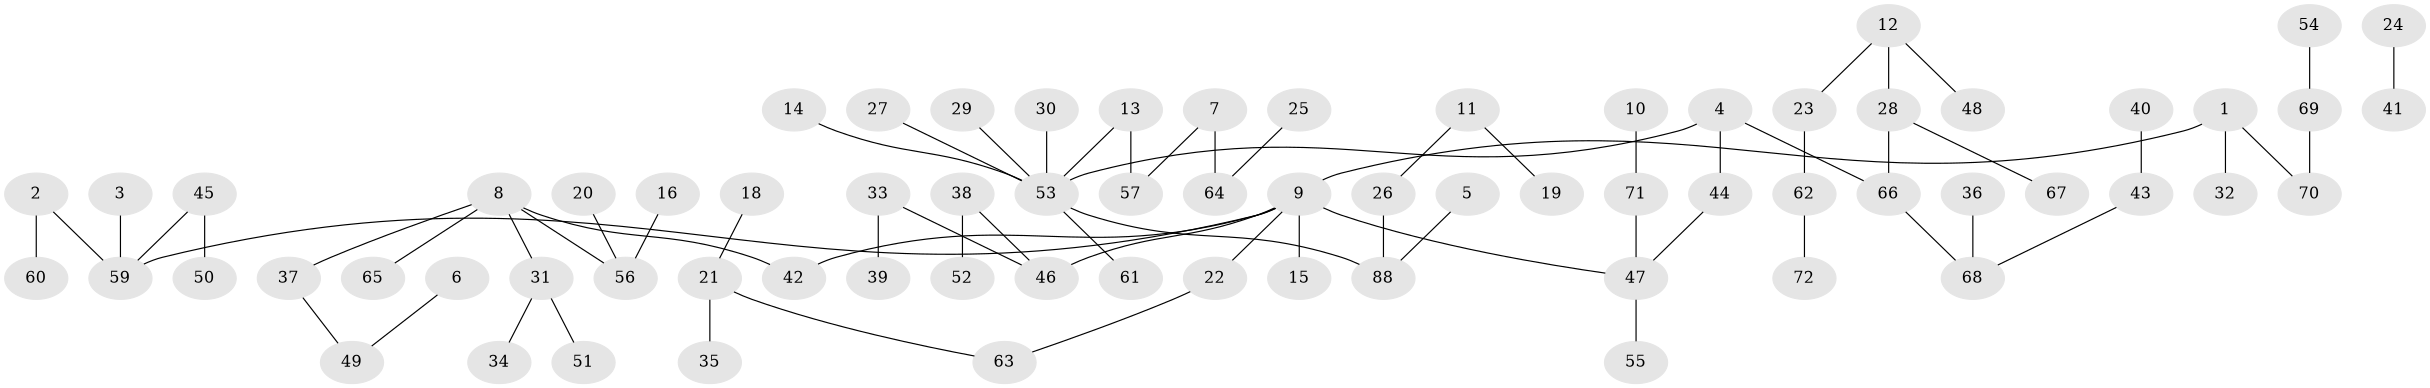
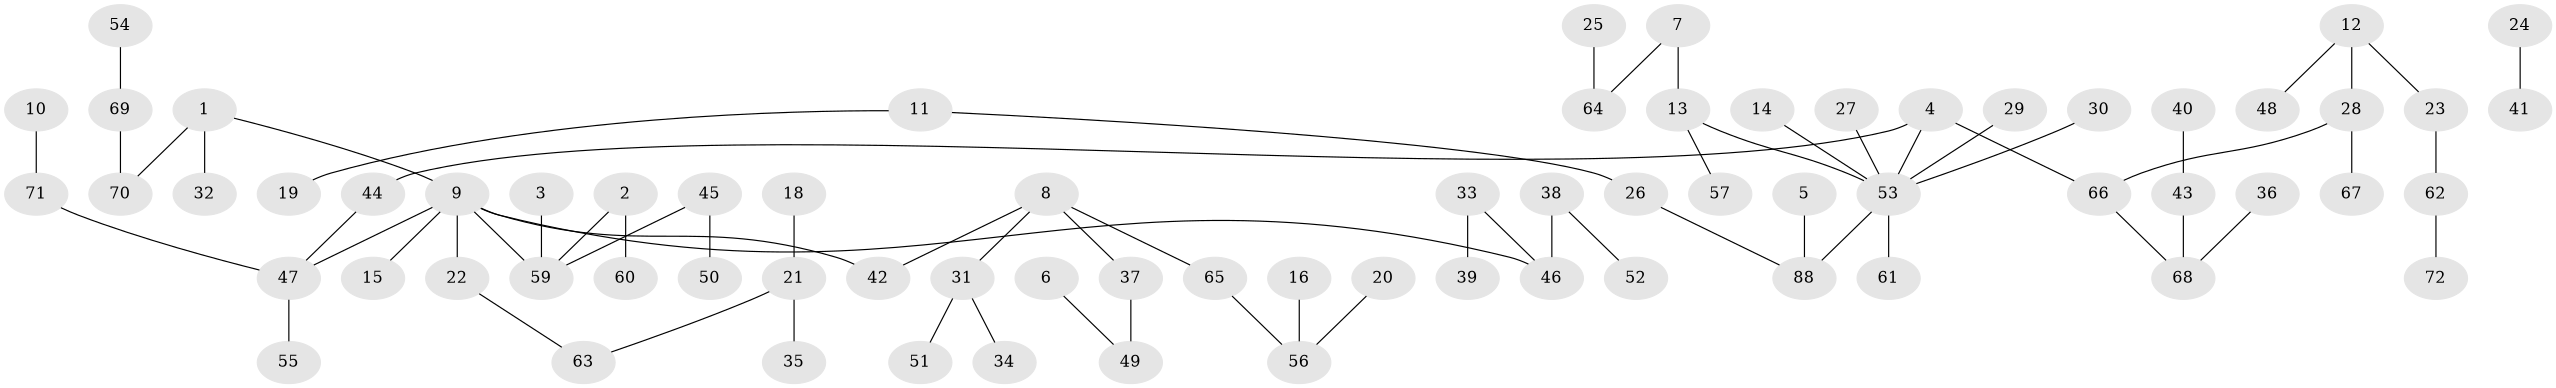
edge "7" -- "57": now "7" -- "13"
edge "8" -- "56": now "65" -- "56"
